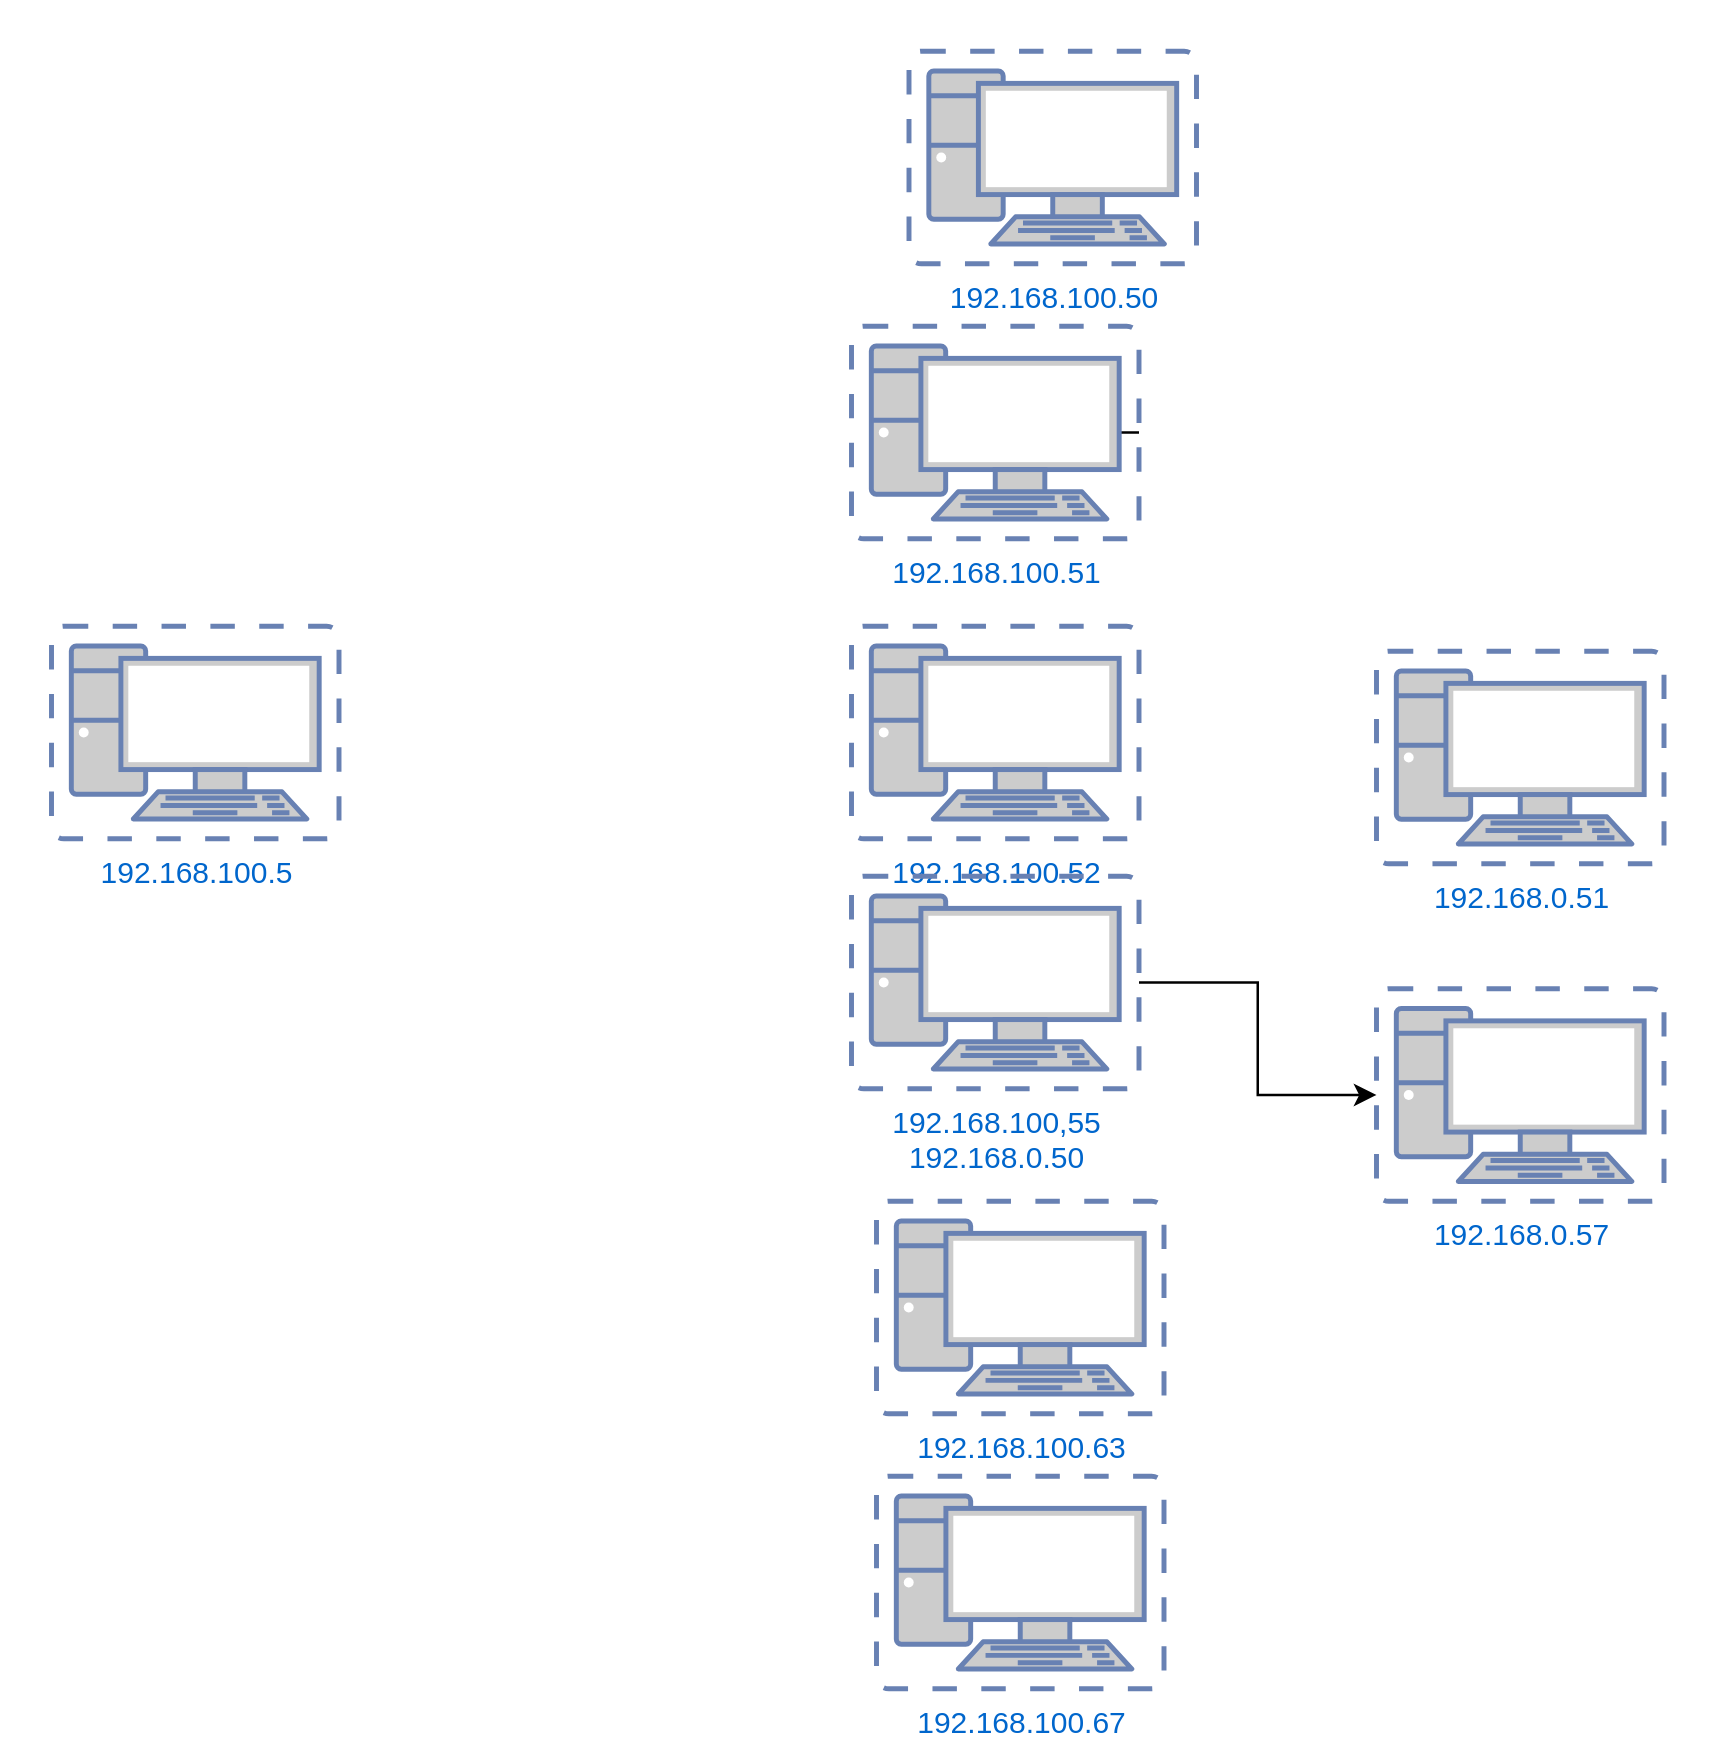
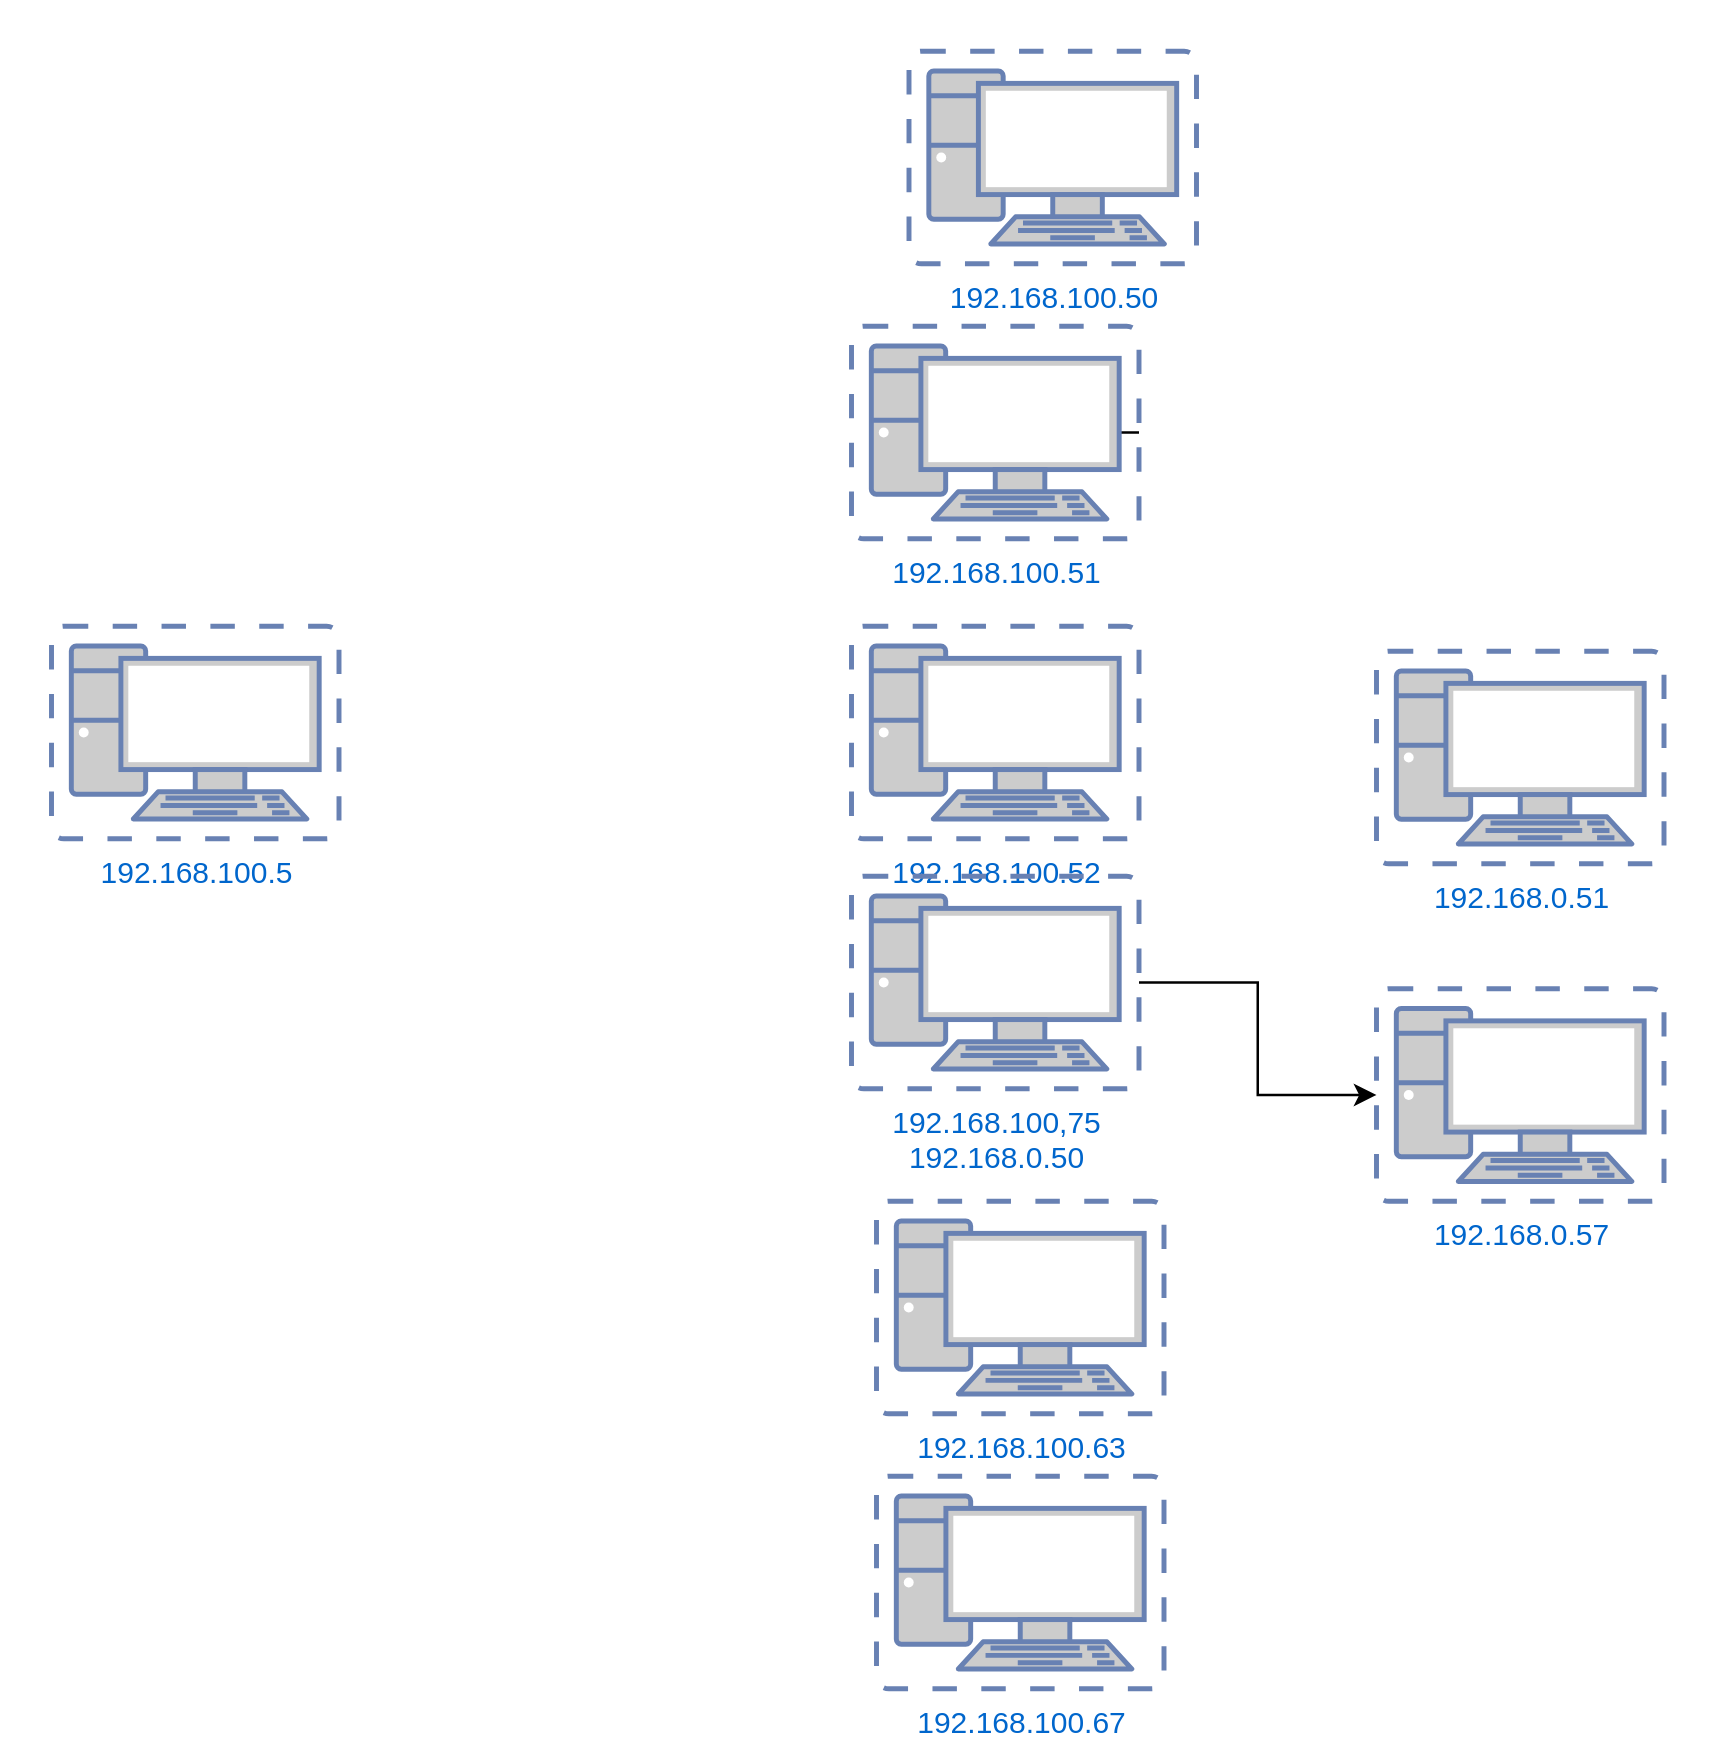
node "192.168.100,55 192.168.0.50": label "192.168.100,55 192.168.0.50" -> "192.168.100,75 192.168.0.50"
